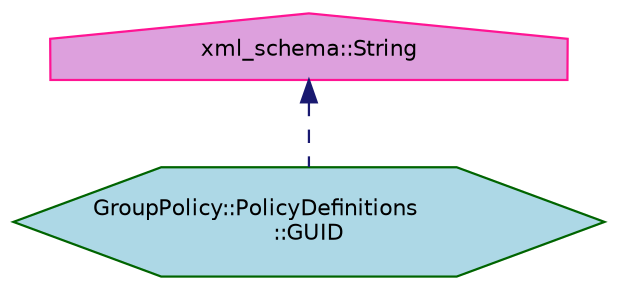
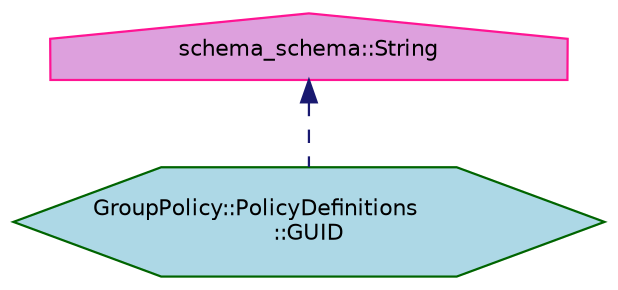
node "xml_schema::String": label "xml_schema::String" -> "schema_schema::String"
